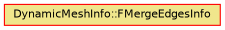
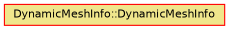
node "DynamicMeshInfo::FMergeEdgesInfo": label "DynamicMeshInfo::FMergeEdgesInfo" -> "DynamicMeshInfo::DynamicMeshInfo"
